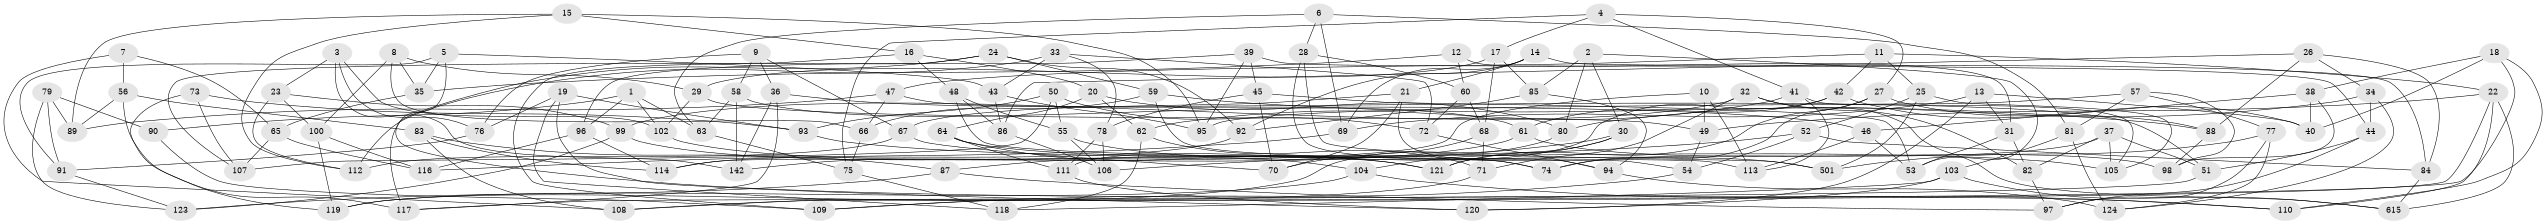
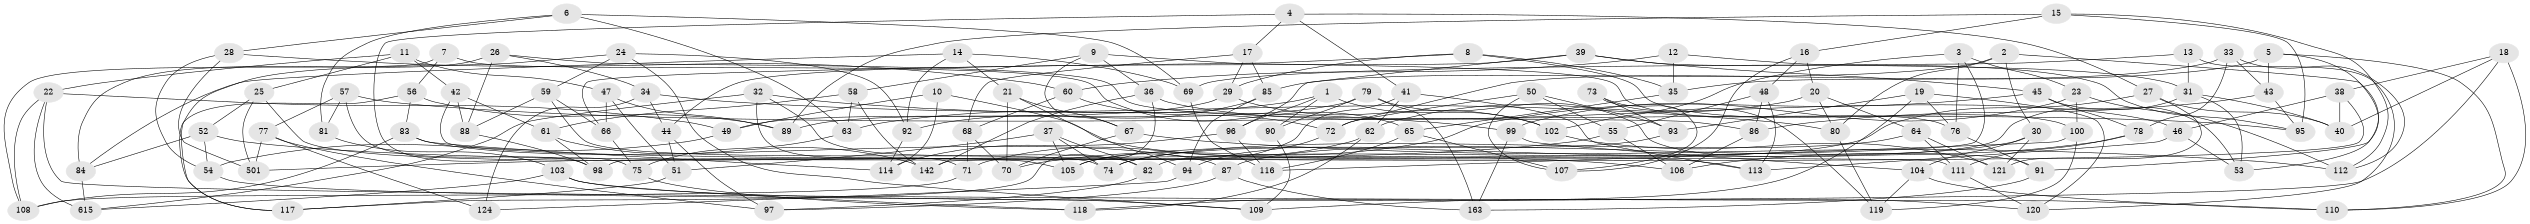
edge "13" -- "40": now "31" -- "40"
edge "81" -- "124": removed
node "123": label "123" -> "163"
